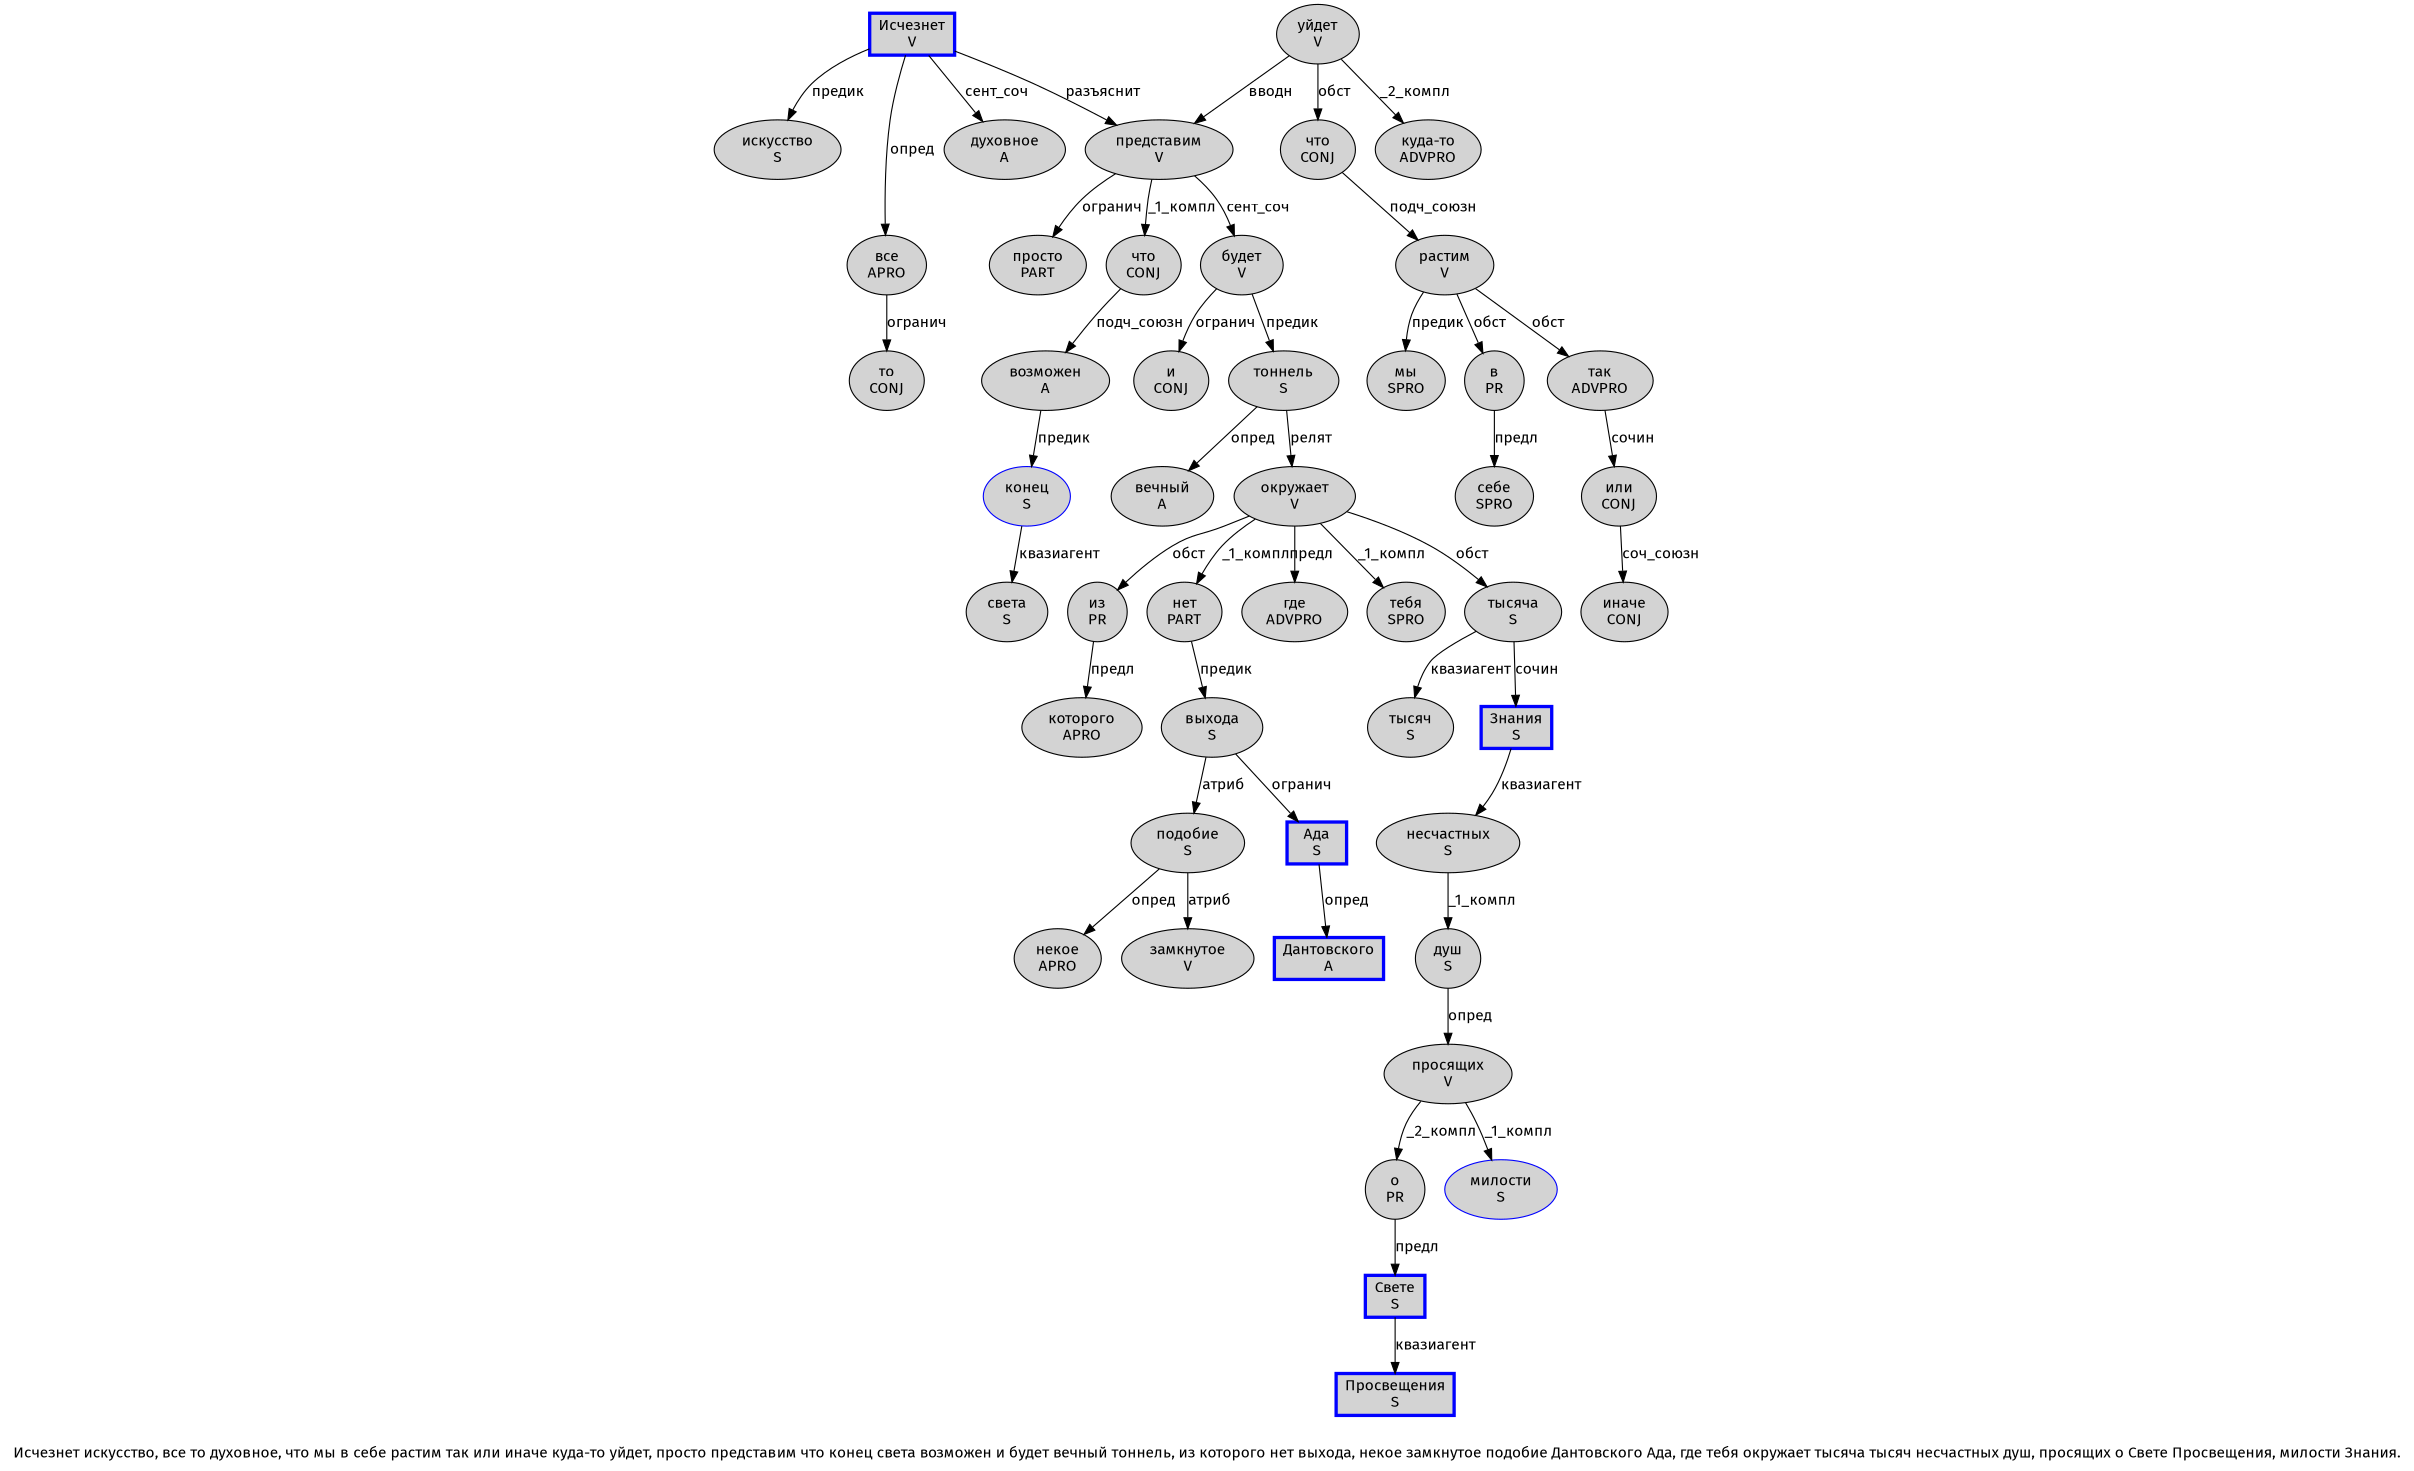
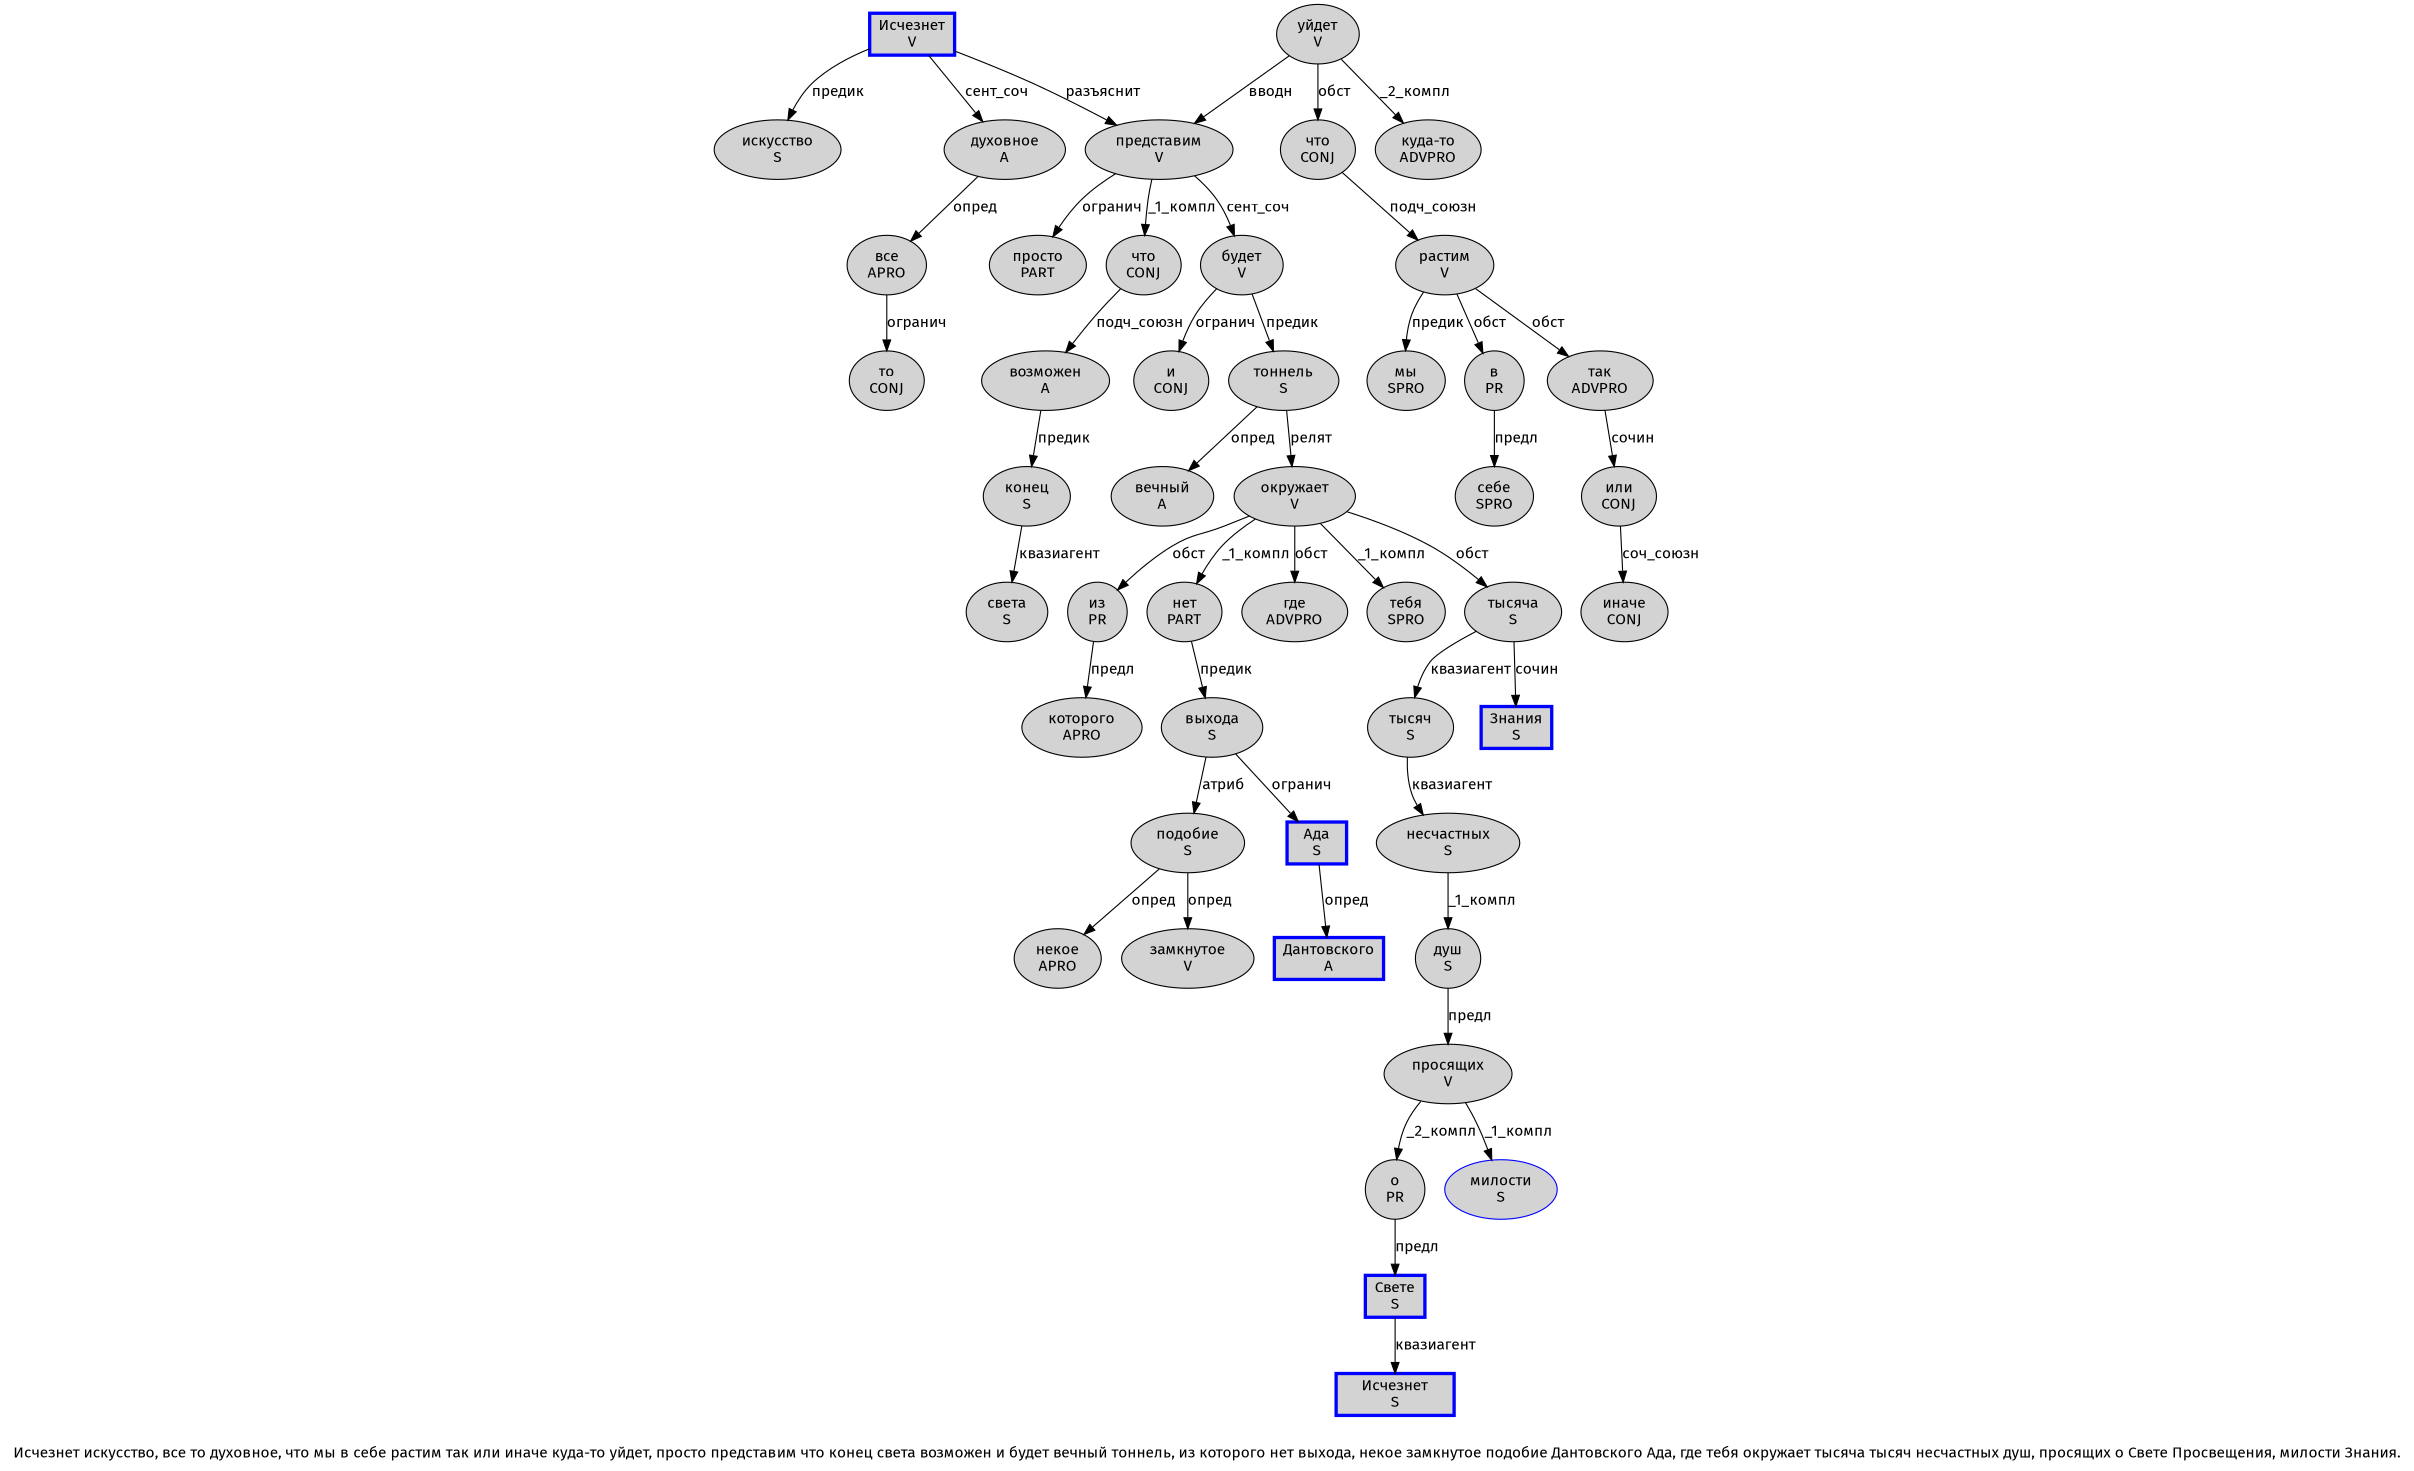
edge "Исчезнет V" -> "все APRO": now "духовное A" -> "все APRO"
node "конец S": color blue -> black
edge "окружает V" -> "где ADVPRO": label "предл" -> "обст"
edge "Знания S" -> "несчастных S": now "тысяч S" -> "несчастных S"
edge "подобие S" -> "замкнутое V": label "атриб" -> "опред"
edge "душ S" -> "просящих V": label "опред" -> "предл"
node "Просвещения S": label "Просвещения S" -> "Исчезнет S"
